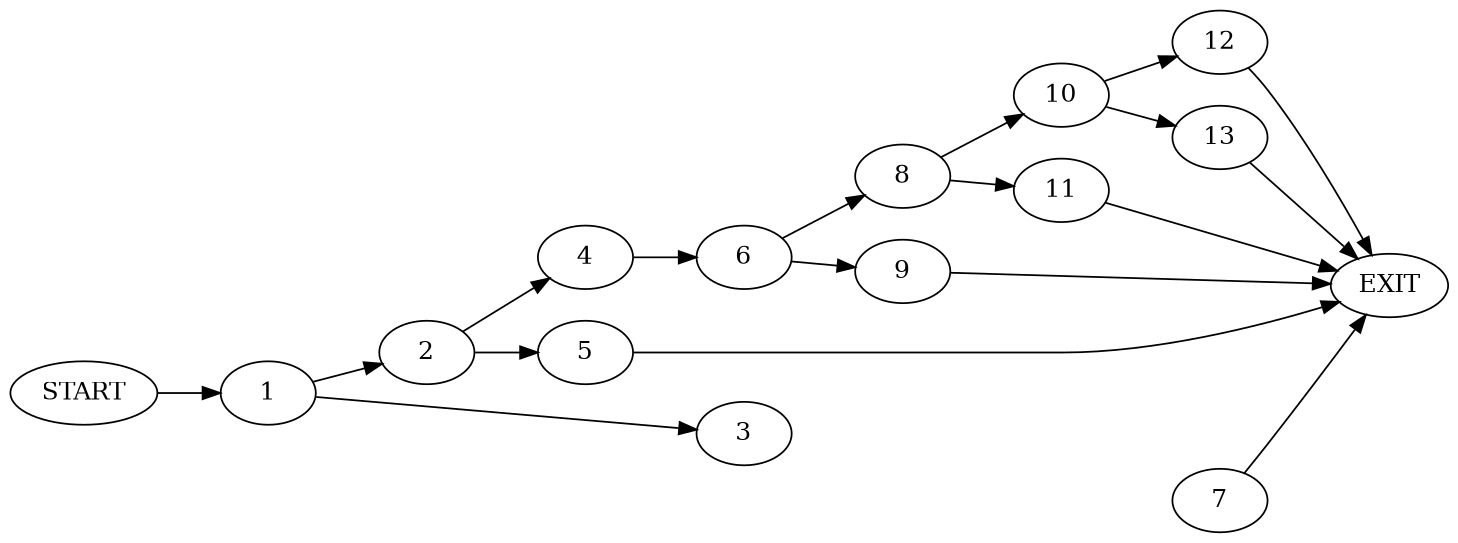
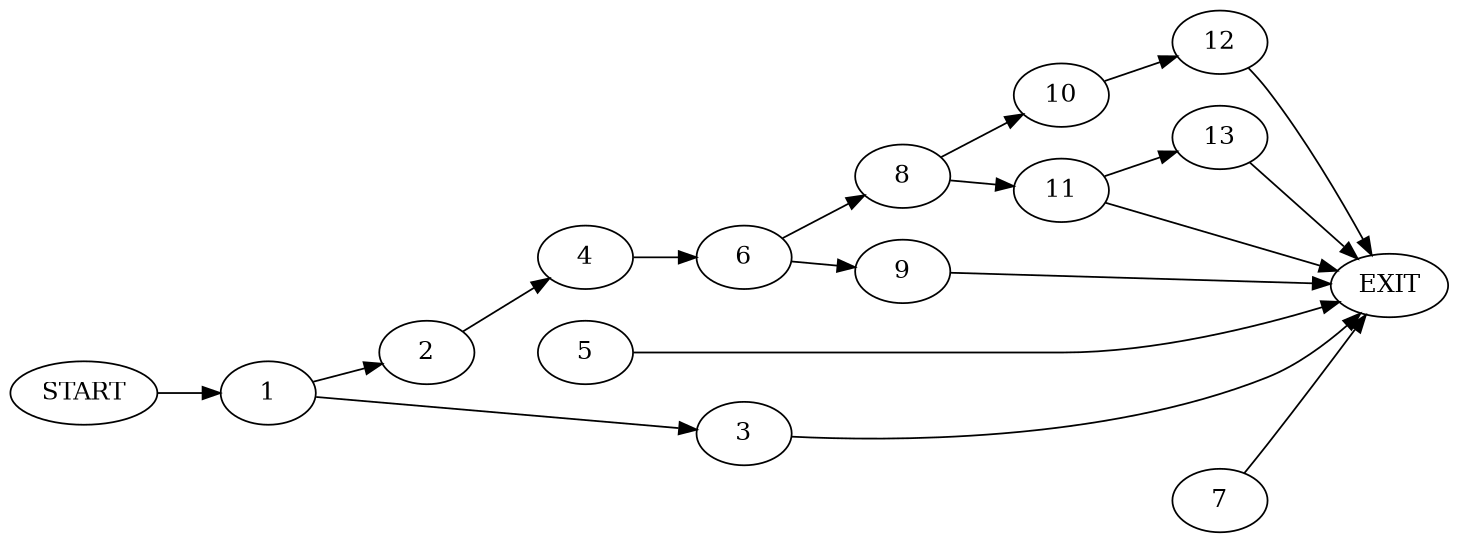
edge "10" -> "13": now "11" -> "13"
edge "2" -> "5": removed
edge "3" -> "EXIT": added
